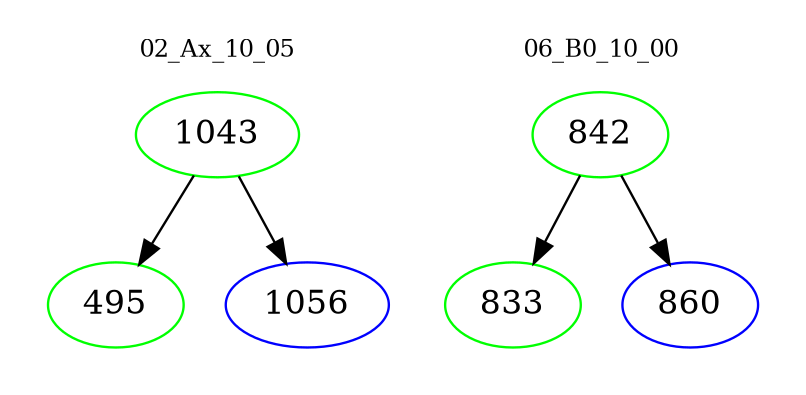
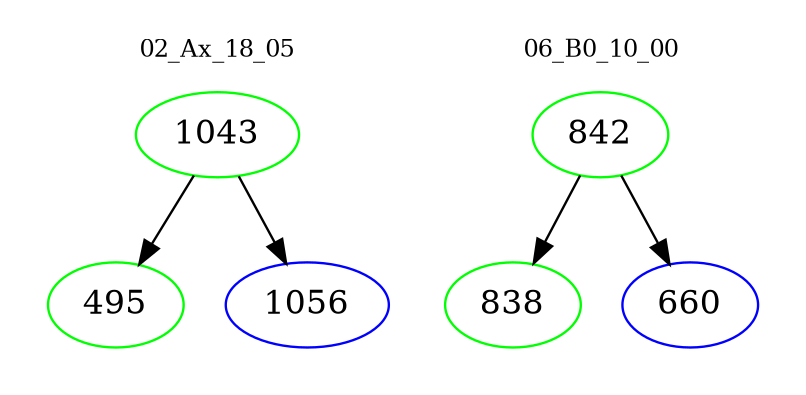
cluster "02_Ax_10_05": label "02_Ax_10_05" -> "02_Ax_18_05"
node "833": label "833" -> "838"
node "860": label "860" -> "660"
